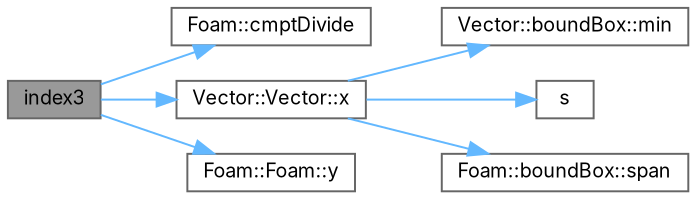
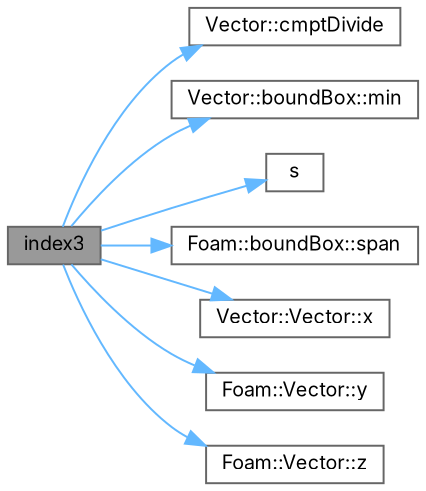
node "Foam::cmptDivide": label "Foam::cmptDivide" -> "Vector::cmptDivide"
edge "Vector::Vector::x" -> "Vector::boundBox::min": now "index3" -> "Vector::boundBox::min"
edge "Vector::Vector::x" -> "s": now "index3" -> "s"
edge "Vector::Vector::x" -> "Foam::boundBox::span": now "index3" -> "Foam::boundBox::span"
node "Foam::Foam::y": label "Foam::Foam::y" -> "Foam::Vector::y"
node "Foam::Vector::z": added
